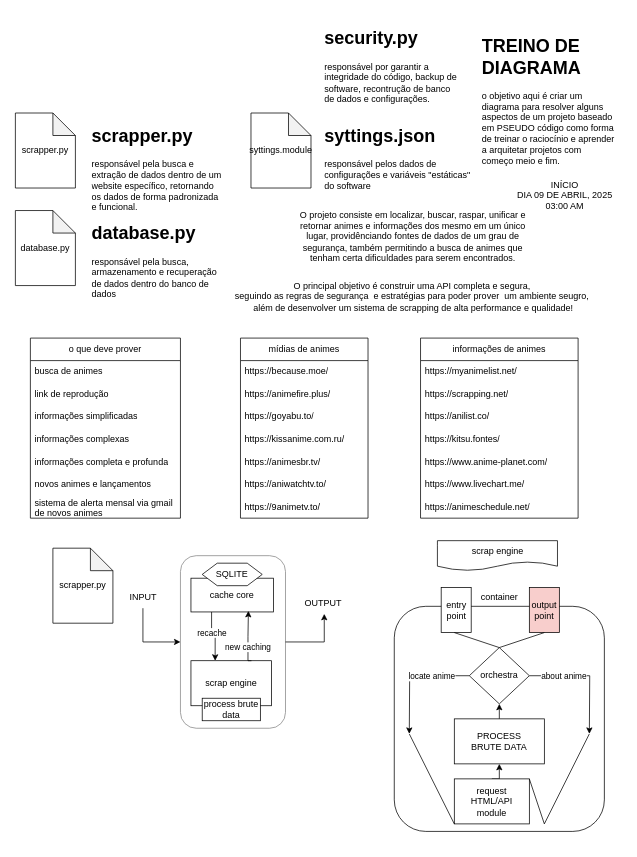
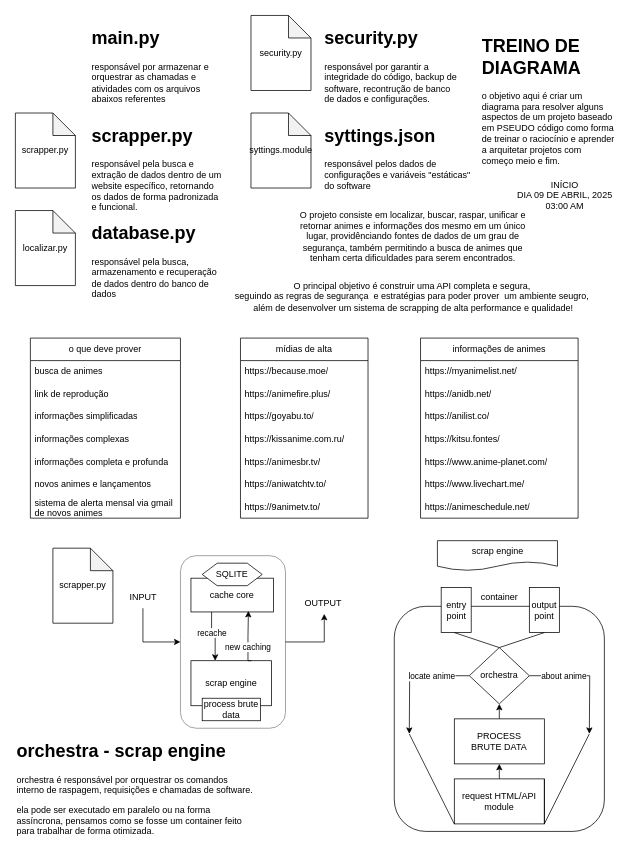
node "security.py": added
node "main.pyresponsável por armazenar e orquestrar as chamadas e atividades com os arquivos abaixos referentes": added
node "database.py": label "database.py" -> "localizar.py"
node "mídias de animes": label "mídias de animes" -> "mídias de alta"
node "https://scrapping.net/": label "https://scrapping.net/" -> "https://anidb.net/"
node "output point": fillcolor #f8cecc -> #ffffff
node "orchestra - scrap engine orchestra é responsável por orquestrar os comandos interno de raspagem, requisições e chamadas de software. ela pode ser executado em paralelo ou na forma assíncrona, pensamos como se fosse um container feito para trabalhar de forma otimizada.": added
node "request HTML/API module": size 75x45 -> 90x45
